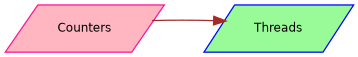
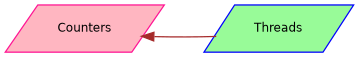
edge "Counters" -> "Threads": reversed
